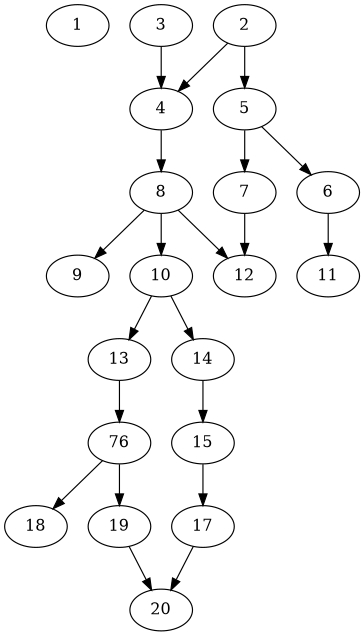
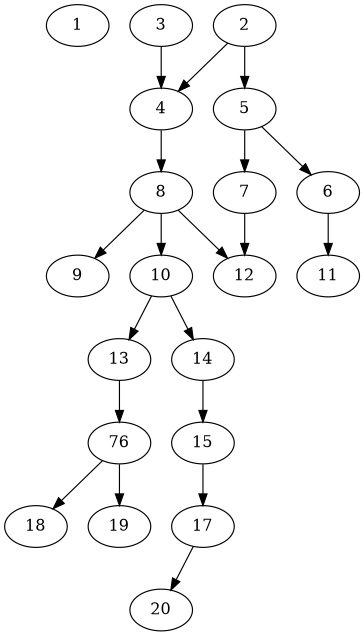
edge "19" -> "20": removed
